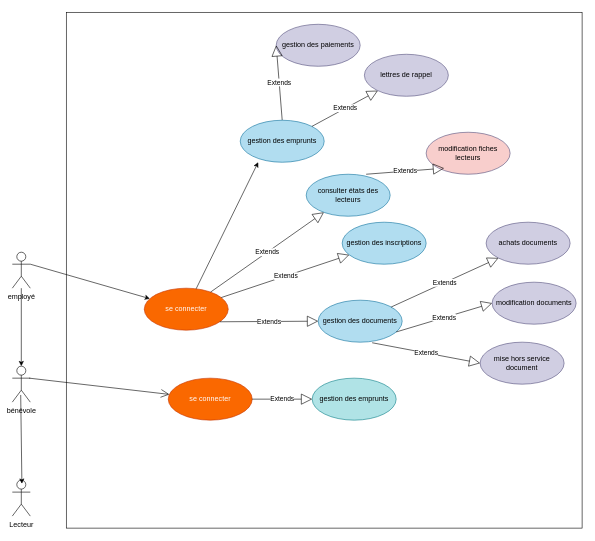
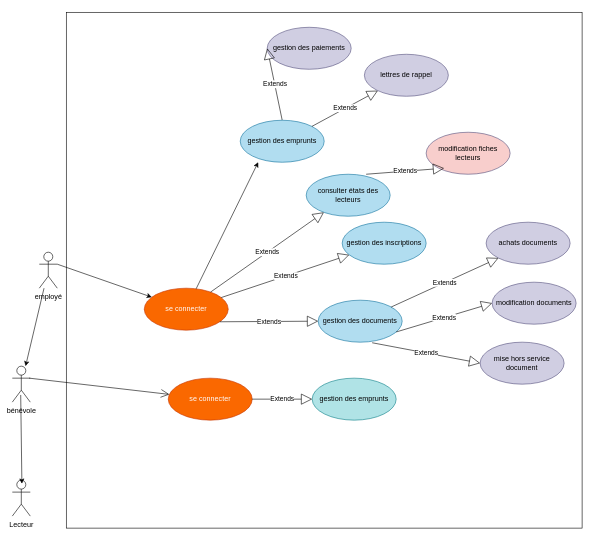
node "gestion des paiements": moved (318, 45) -> (309, 48)
node "employé": moved (21, 270) -> (48, 270)
